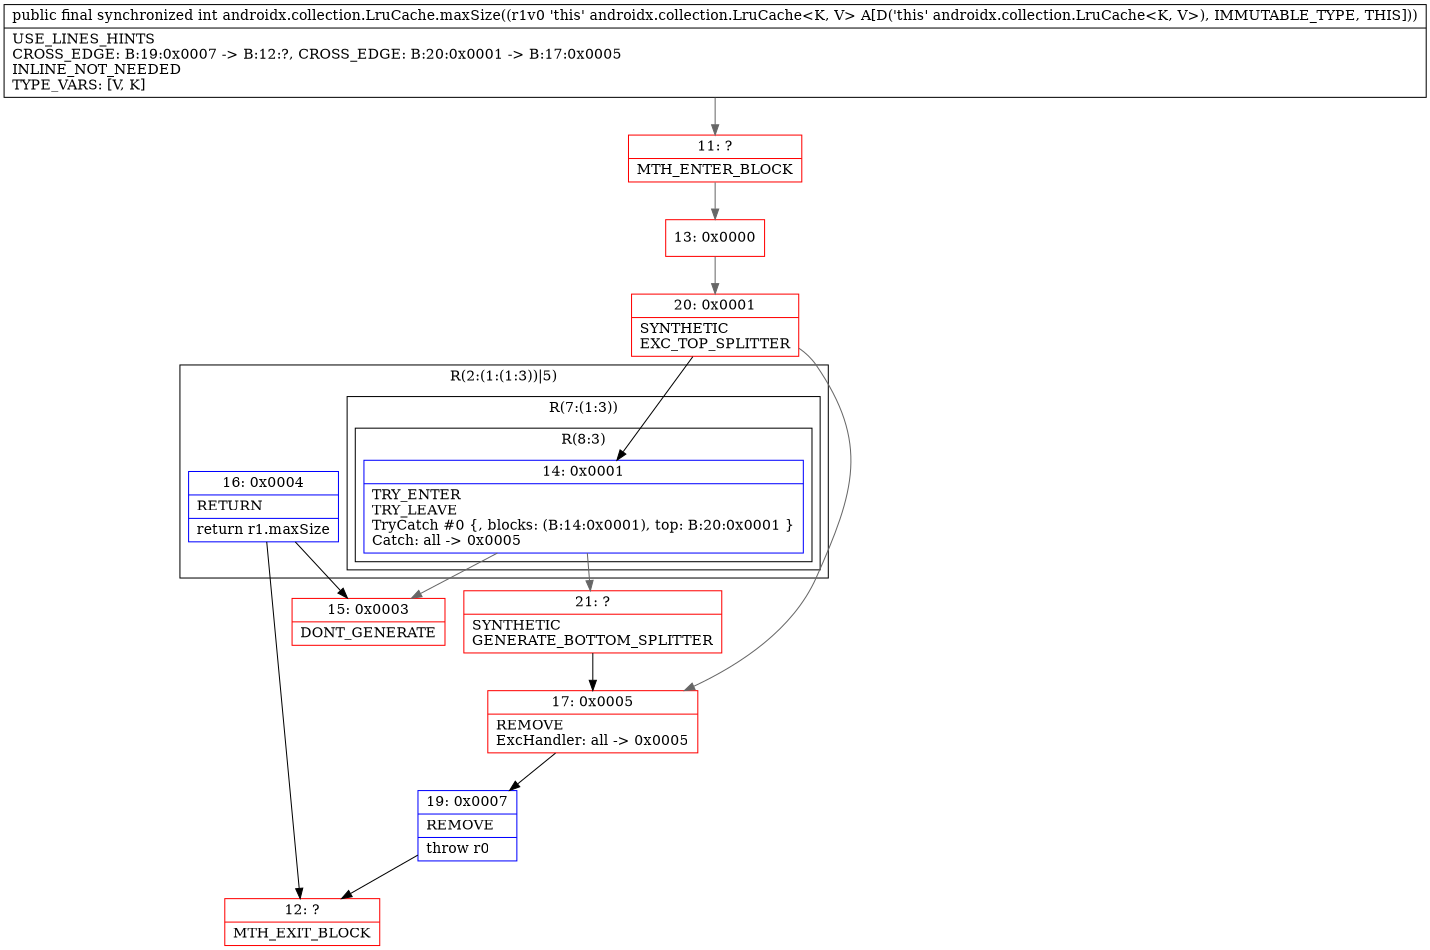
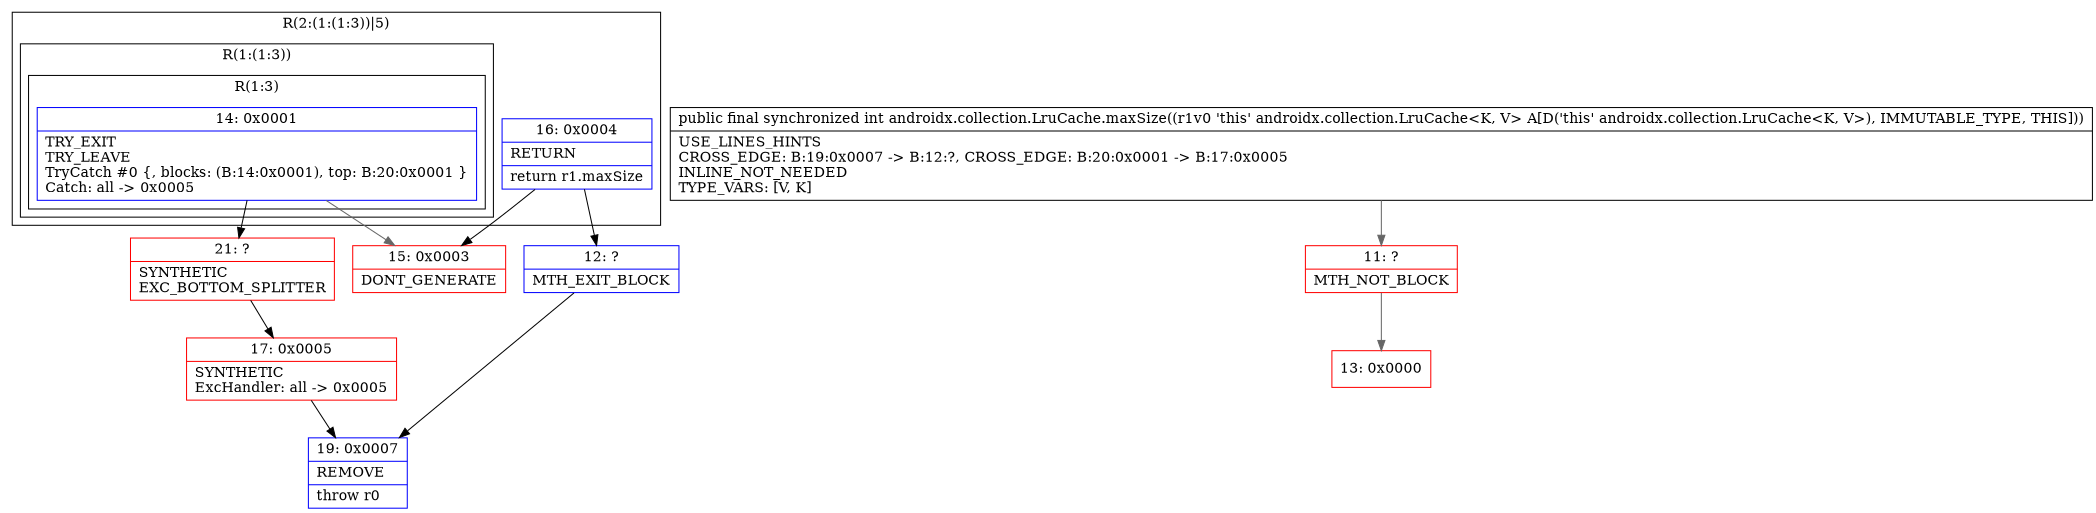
node "11: ?": text "MTH_ENTER_BLOCK" -> "MTH_NOT_BLOCK"
node "20: 0x0001": removed
cluster "R(7:(1:3))": label "R(7:(1:3))" -> "R(1:(1:3))"
cluster "R(8:3)": label "R(8:3)" -> "R(1:3)"
node "14: 0x0001": text "TRY_ENTER" -> "TRY_EXIT"
edge "14: 0x0001" -> "21: ?": color gray40 -> black
node "21: ?": text "GENERATE_BOTTOM_SPLITTER" -> "EXC_BOTTOM_SPLITTER"
node "17: 0x0005": text "REMOVE" -> "SYNTHETIC"
edge "19: 0x0007" -> "12: ?": reversed
node "12: ?": color red -> blue
